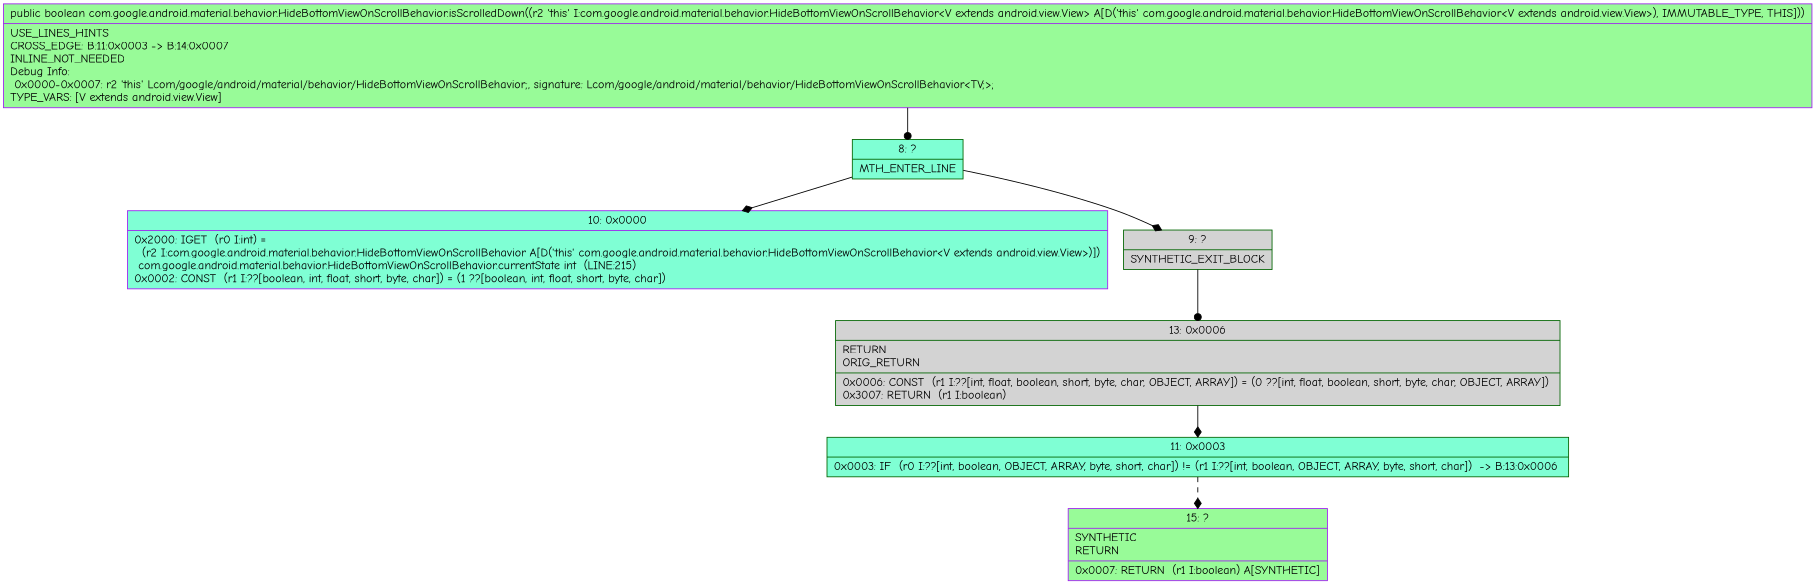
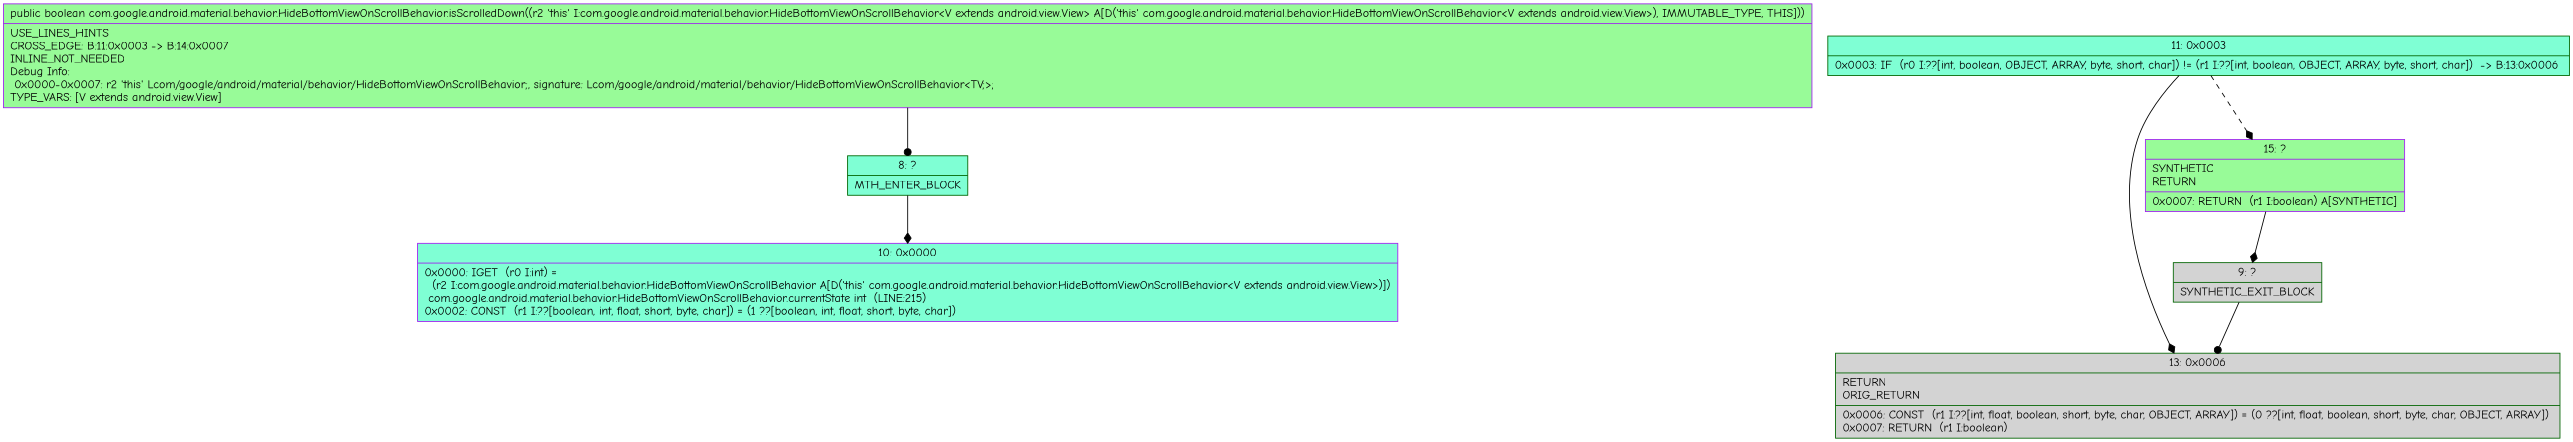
node "8: ?": text "MTH_ENTER_LINE" -> "MTH_ENTER_BLOCK"
edge "8: ?" -> "9: ?": now "15: ?" -> "9: ?"
node "10: 0x0000": text "0x2000: IGET  (r0 I:int) =" -> "0x0000: IGET  (r0 I:int) ="
node "13: 0x0006": text "0x3007: RETURN  (r1 I:boolean)" -> "0x0007: RETURN  (r1 I:boolean)"
edge "13: 0x0006" -> "11: 0x0003": reversed
